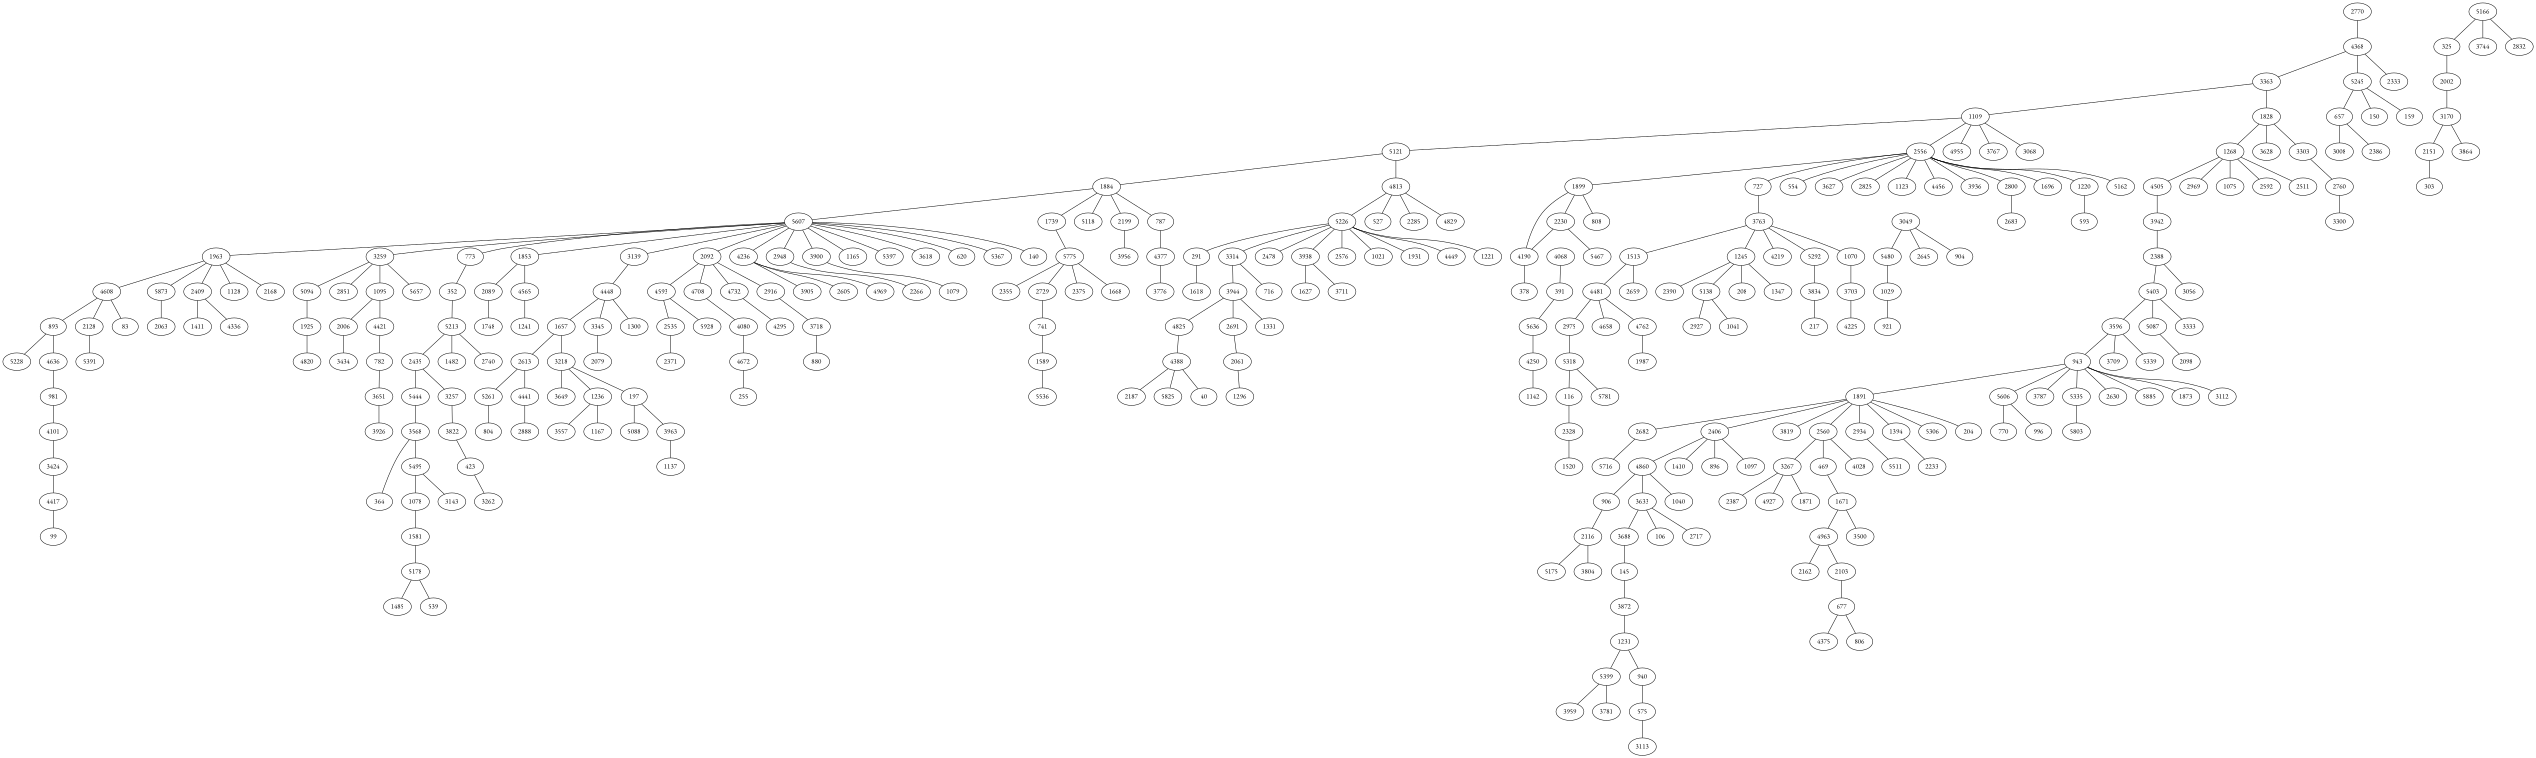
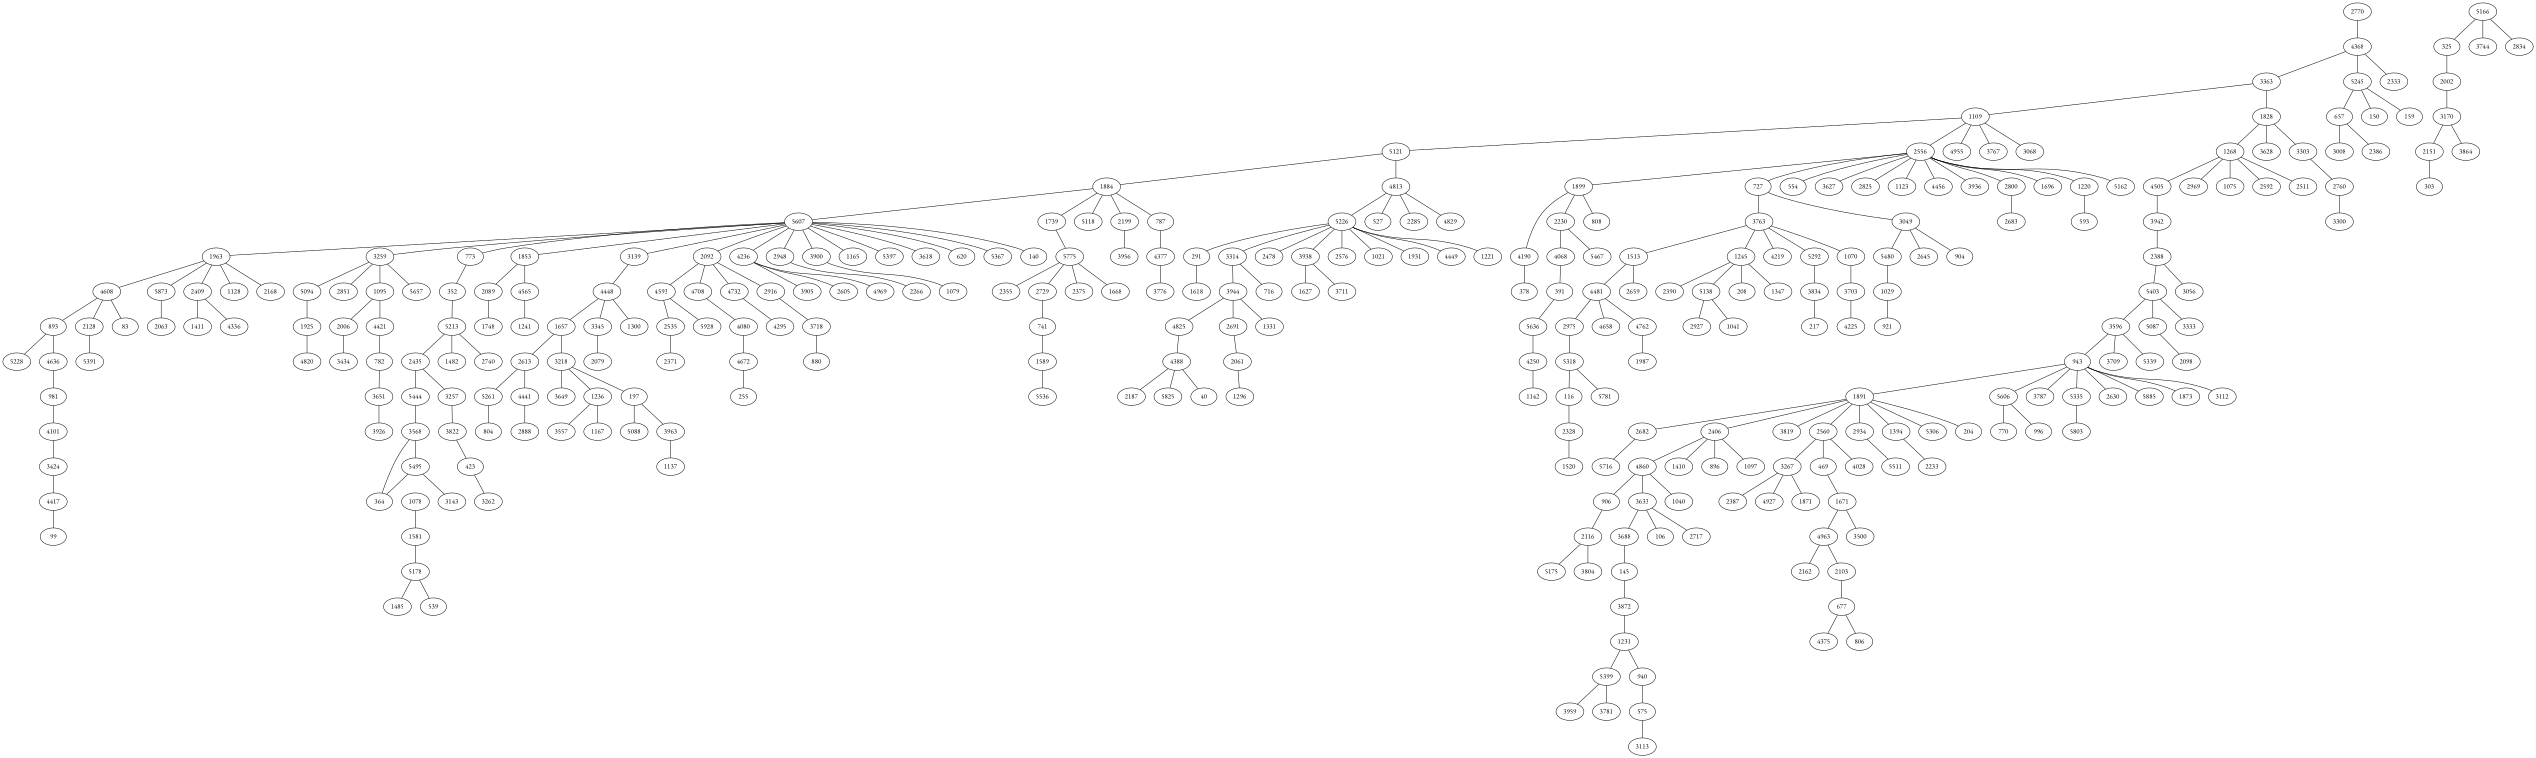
node "2832": label "2832" -> "2834"
edge "727" -- "3049": added
edge "2230" -- "4190": now "2230" -- "4068"
edge "5495" -- "1078": now "5495" -- "364"
